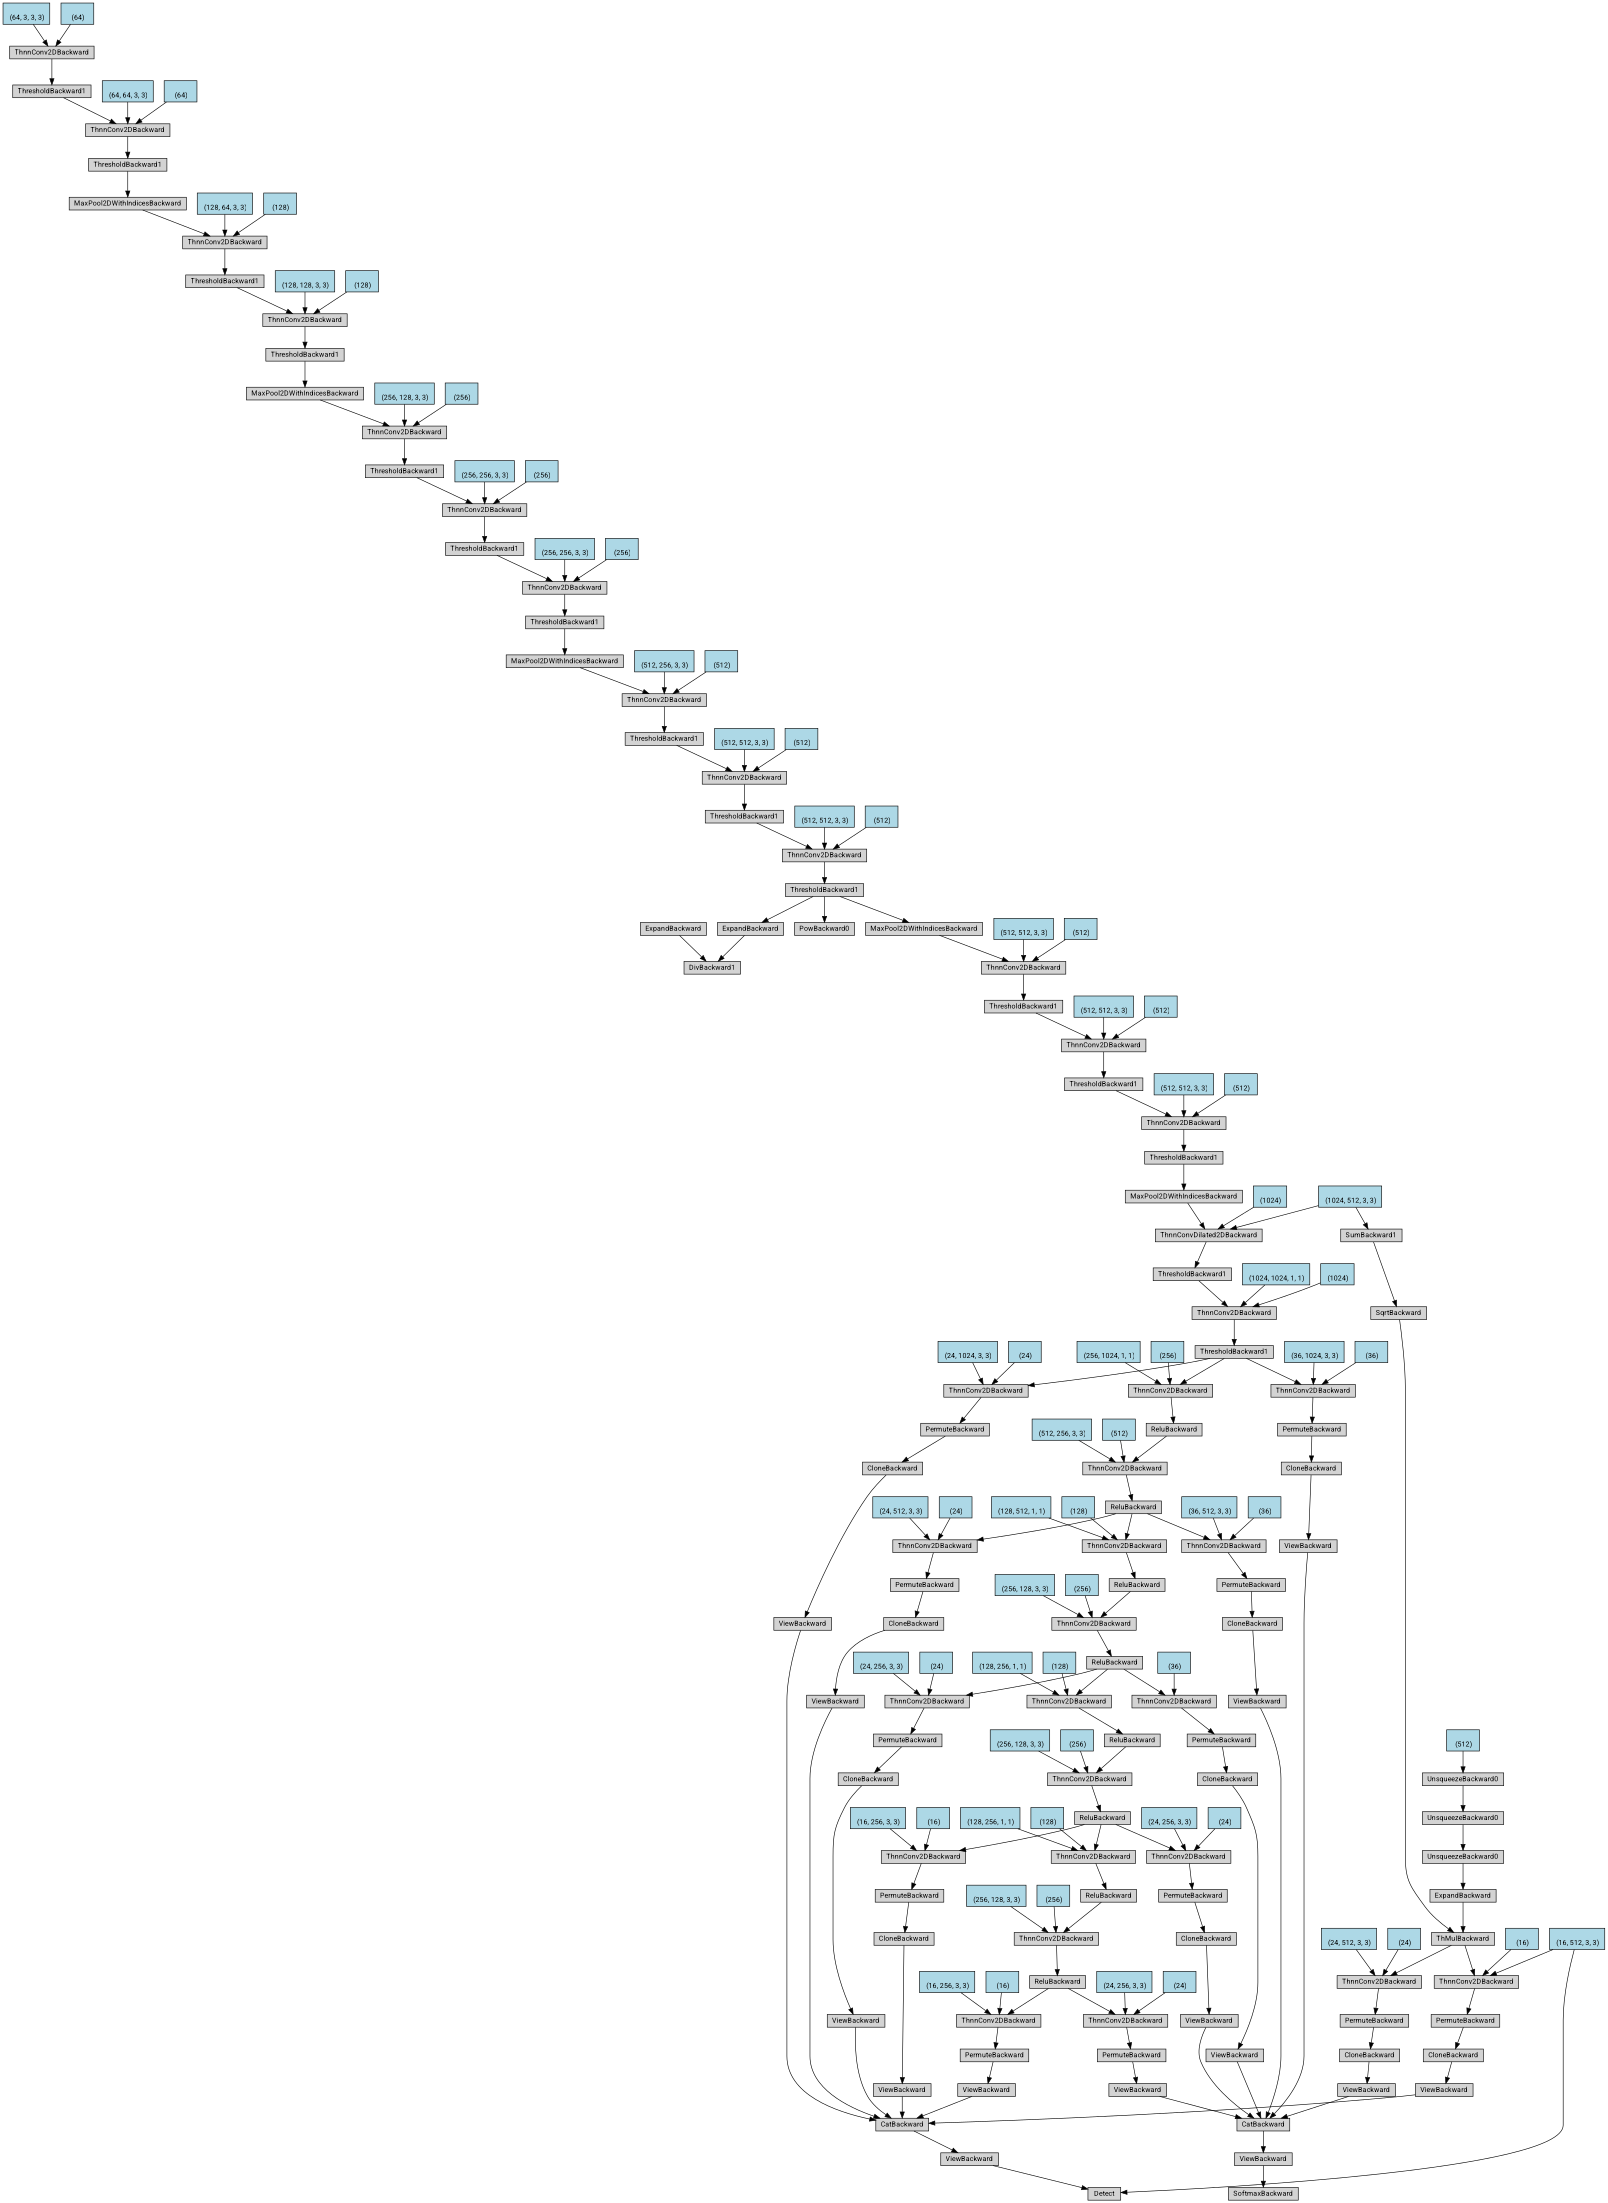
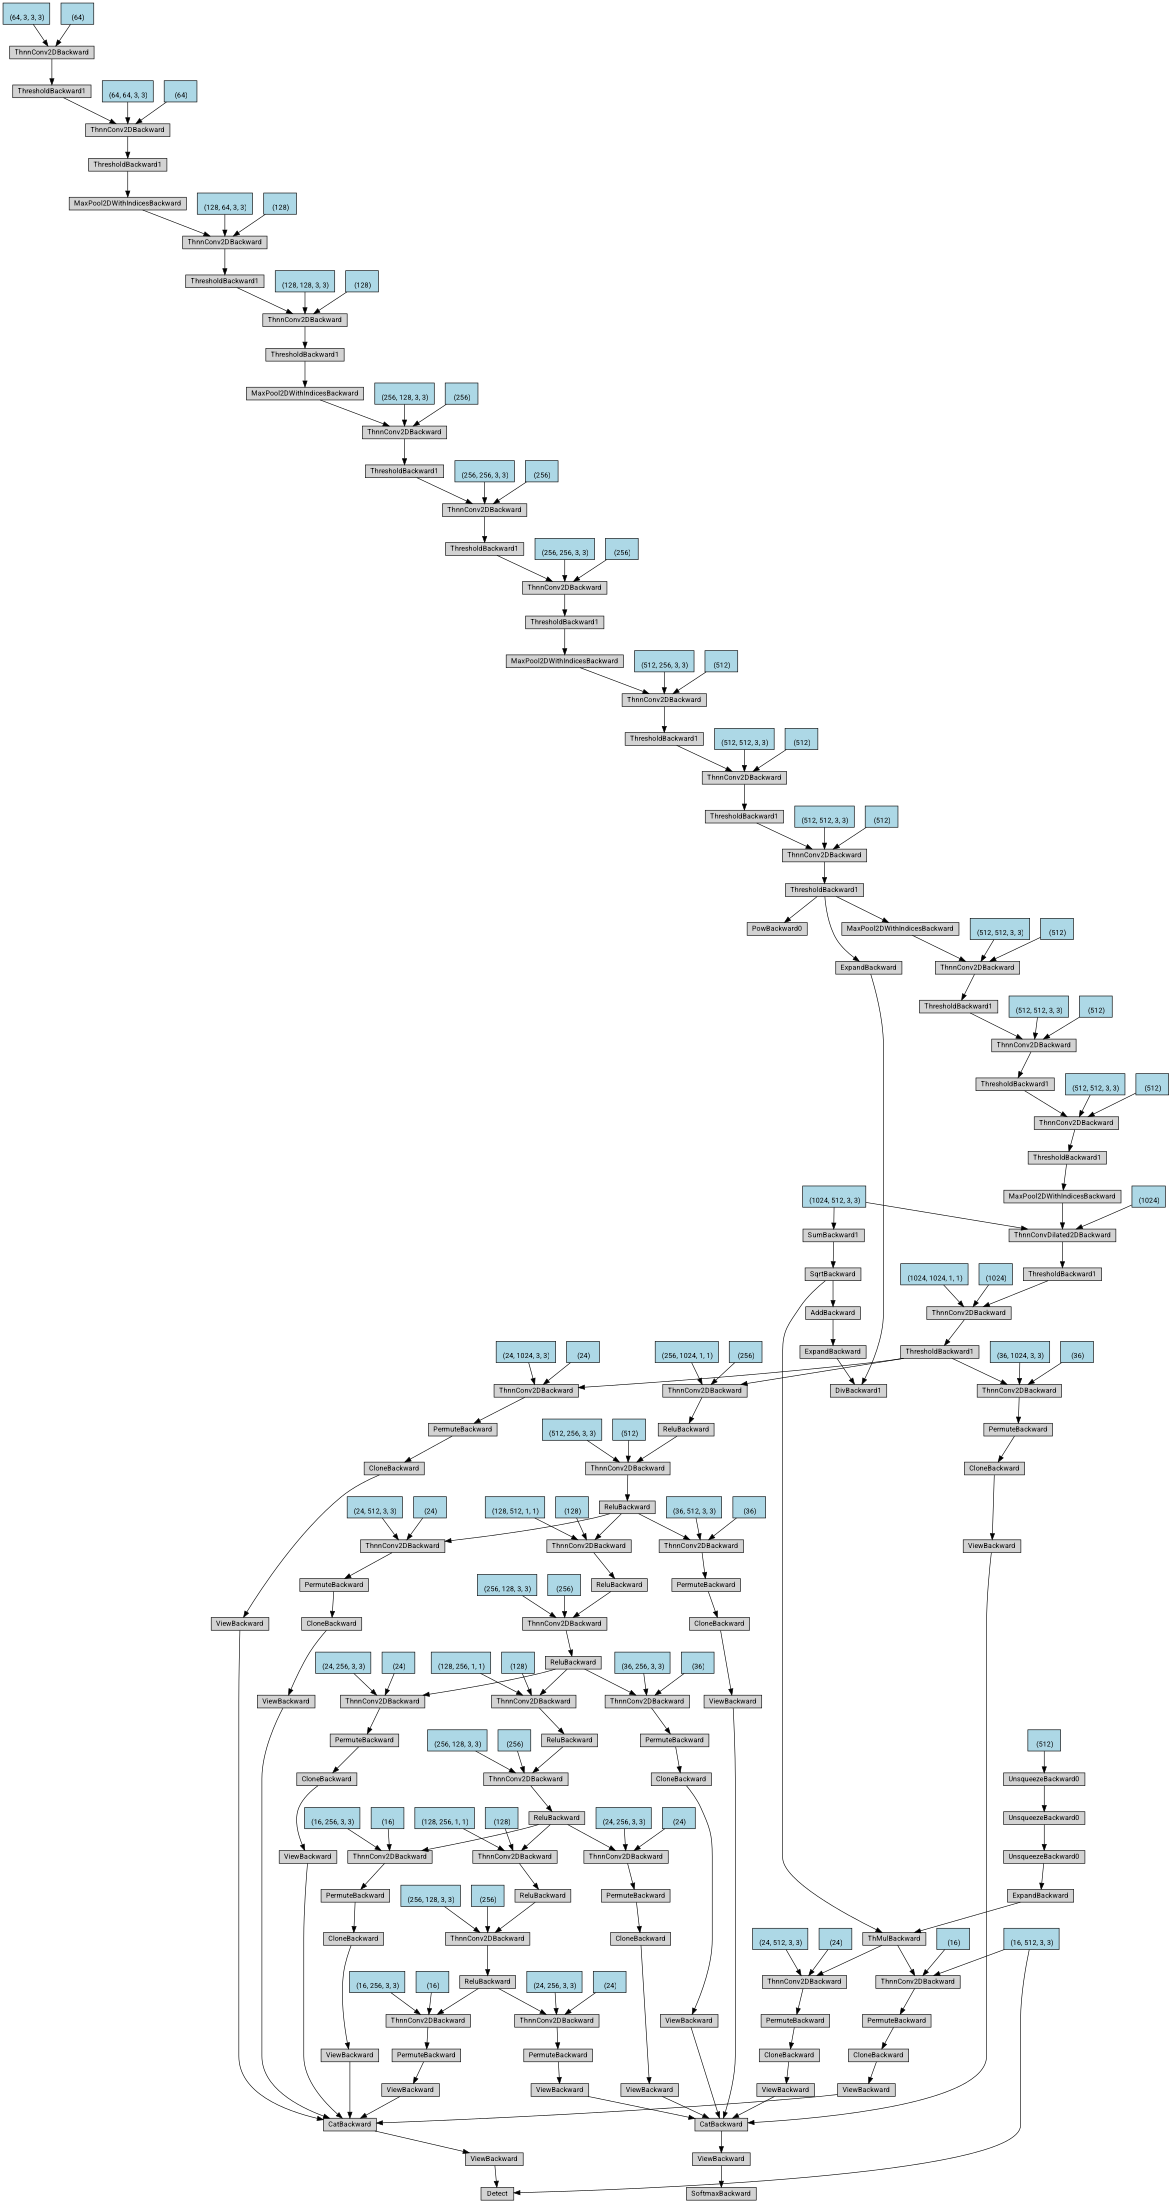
node "AddBackward": added
node "(36, 256, 3, 3)": added
